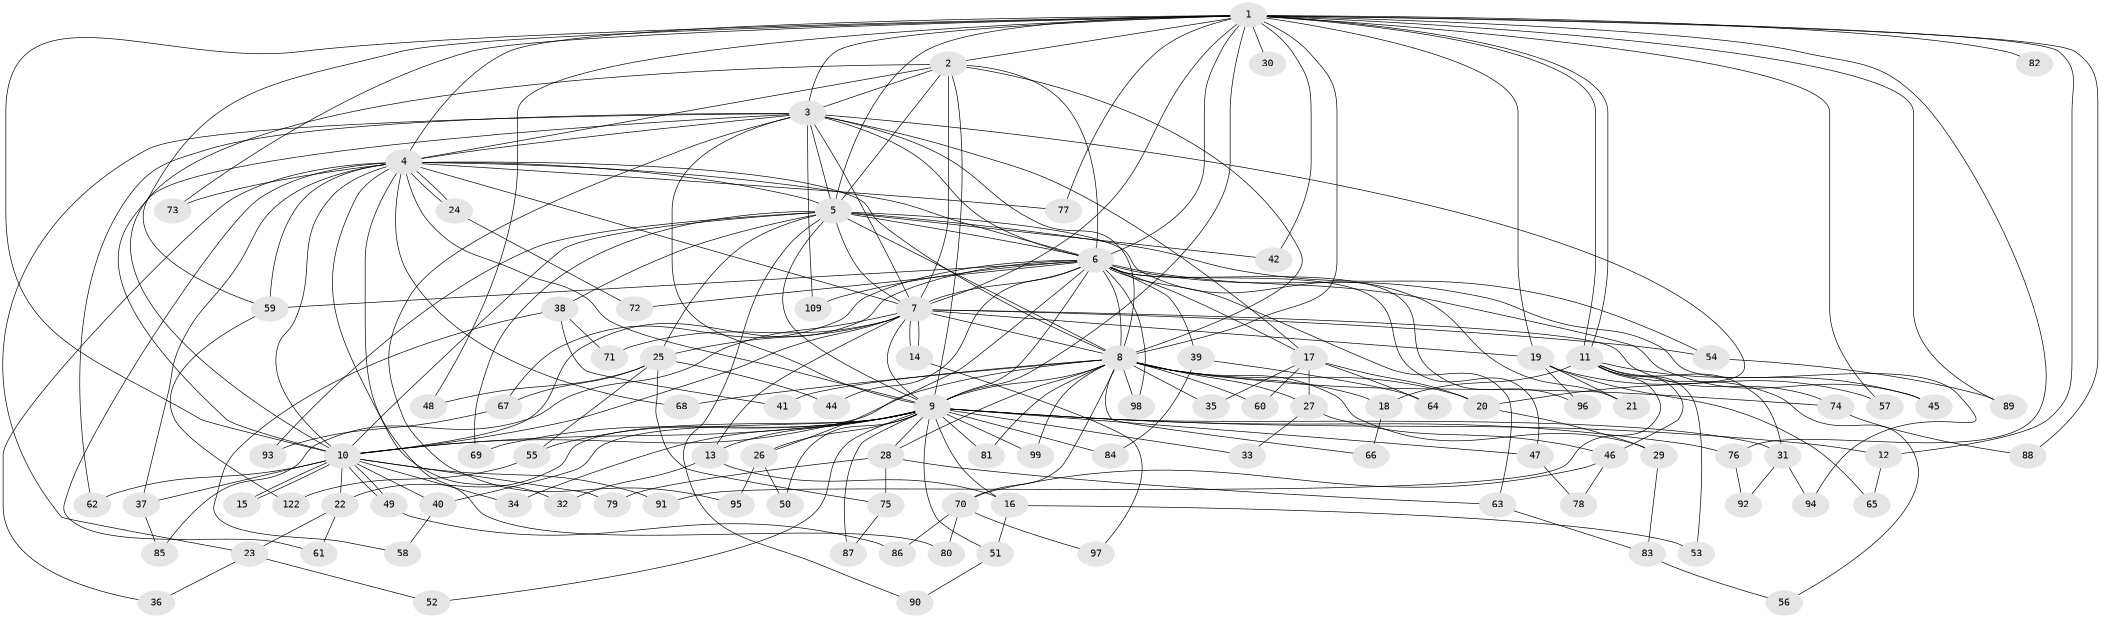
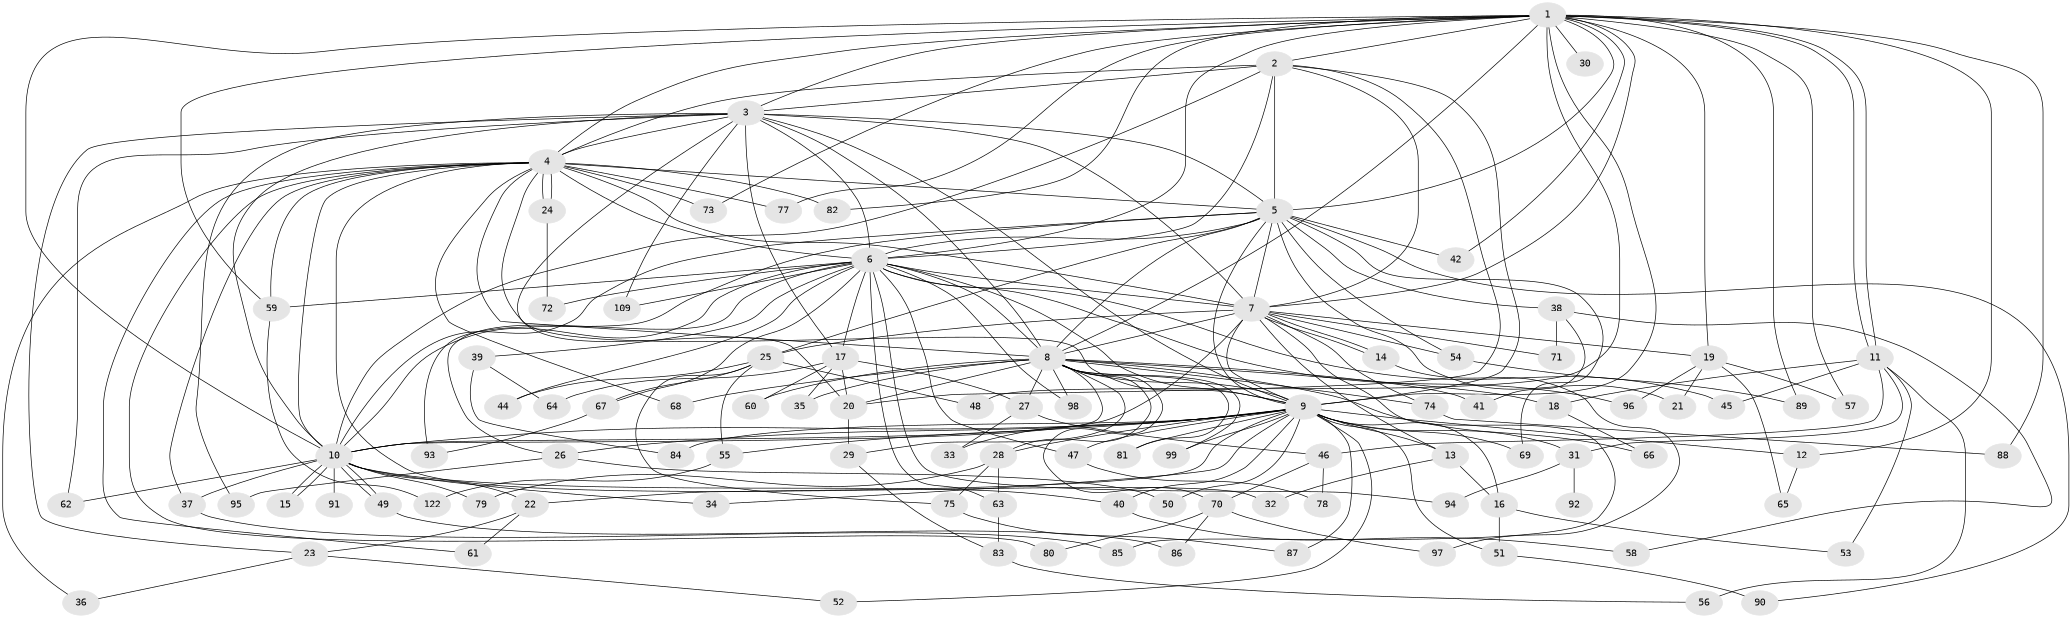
edge "4" -- "82": added
edge "2" -- "8": now "2" -- "20"
node "76": removed
edge "11" -- "91": removed
